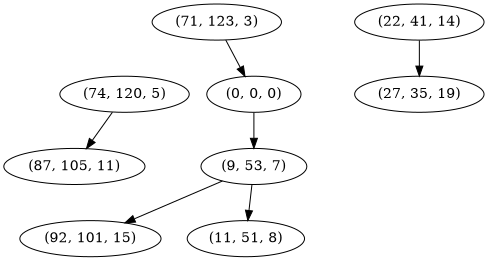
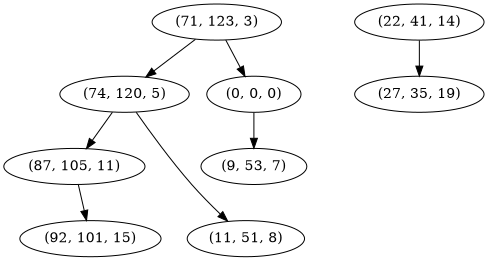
edge "(71, 123, 3)" -> "(74, 120, 5)": added
edge "(9, 53, 7)" -> "(11, 51, 8)": now "(74, 120, 5)" -> "(11, 51, 8)"
edge "(9, 53, 7)" -> "(92, 101, 15)": now "(87, 105, 11)" -> "(92, 101, 15)"
